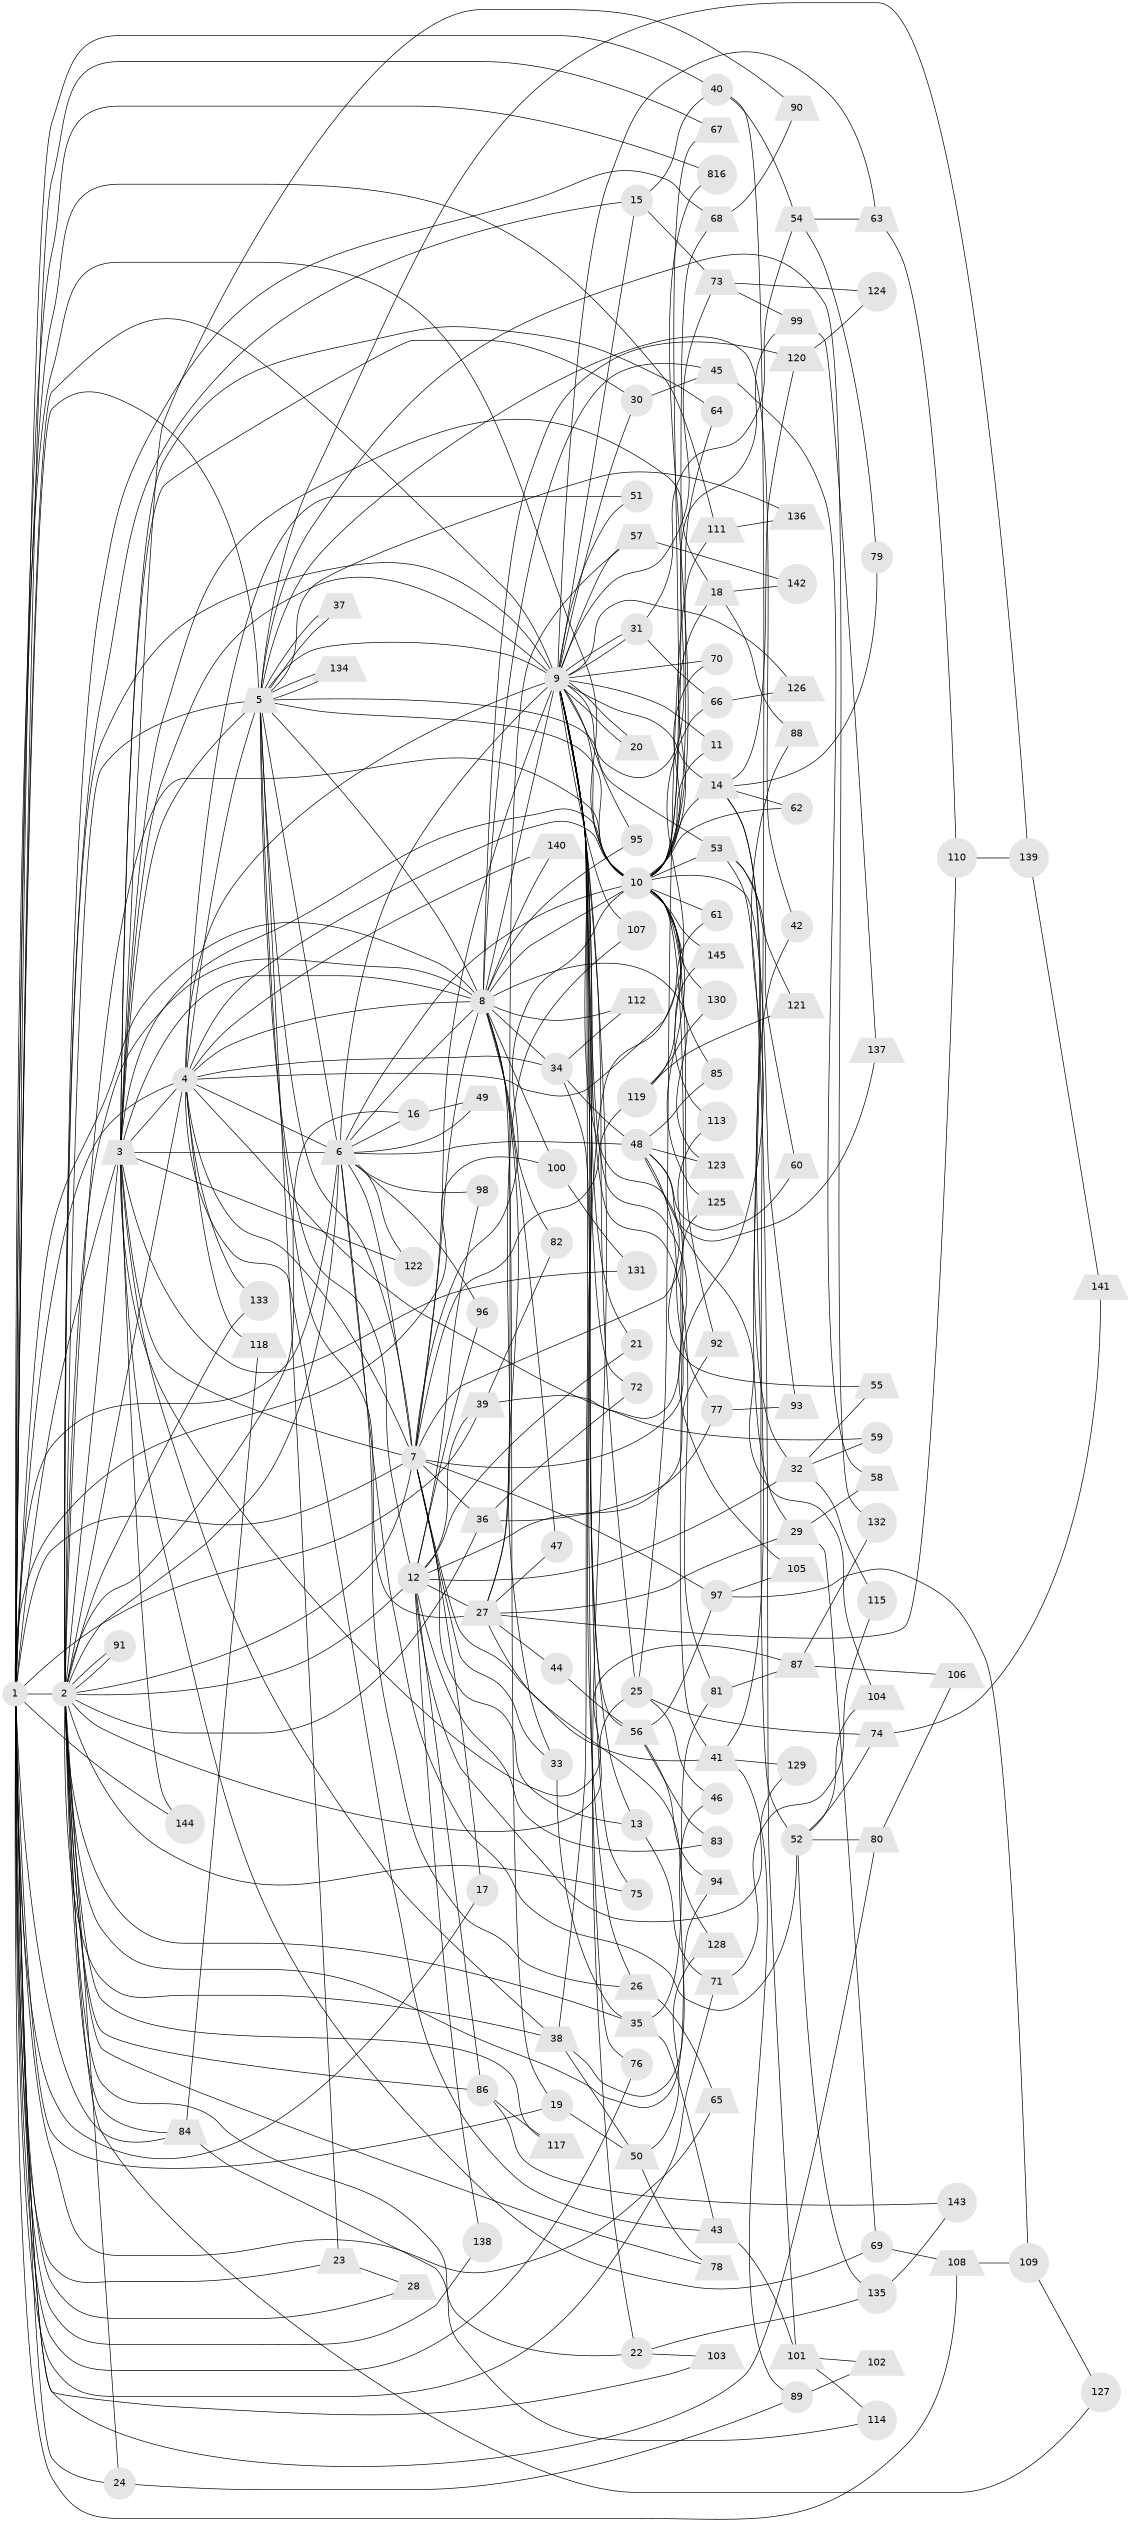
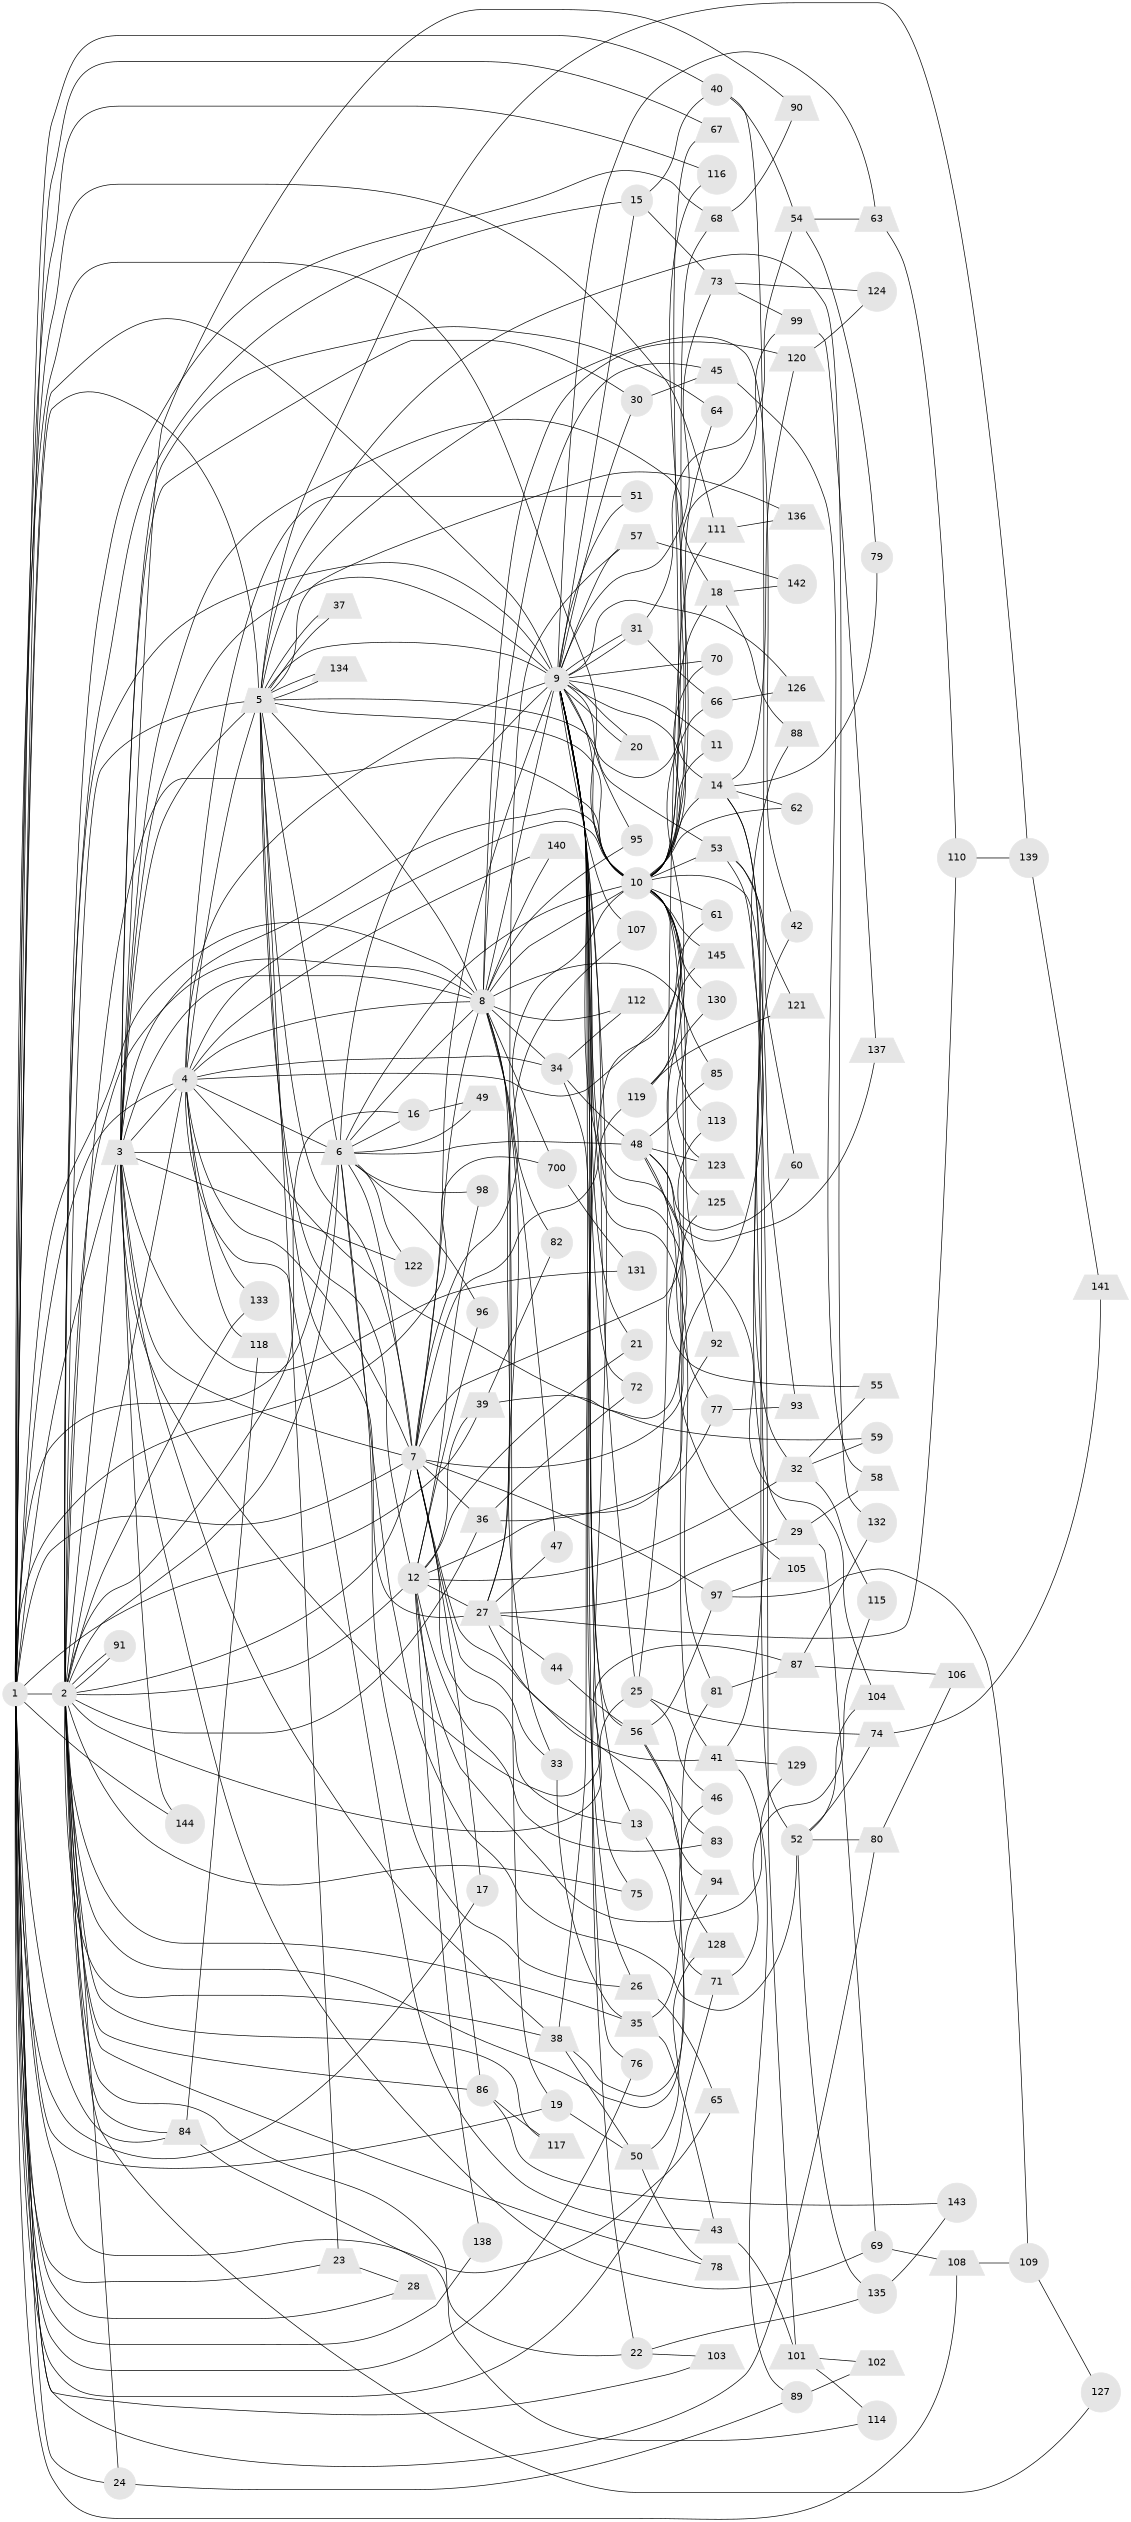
node "816": label "816" -> "116"
node "100": label "100" -> "700"
